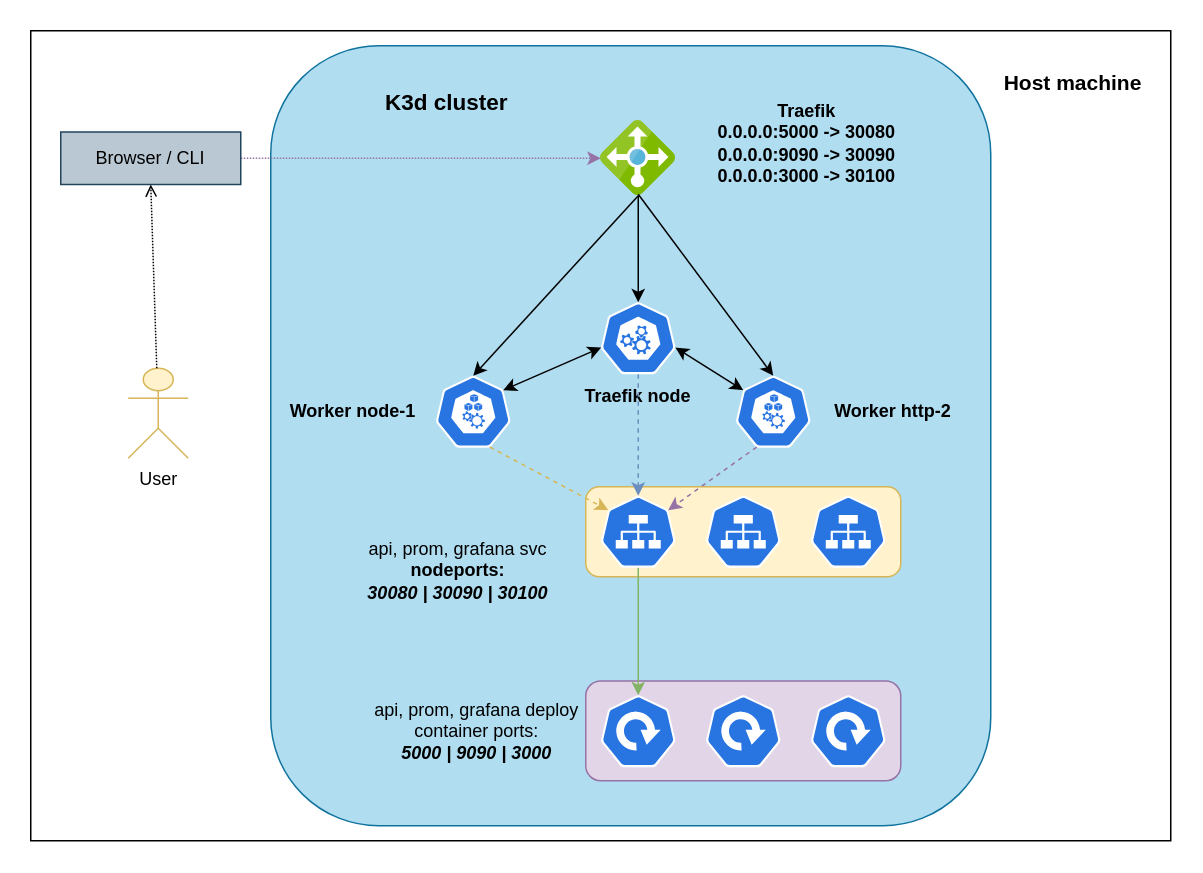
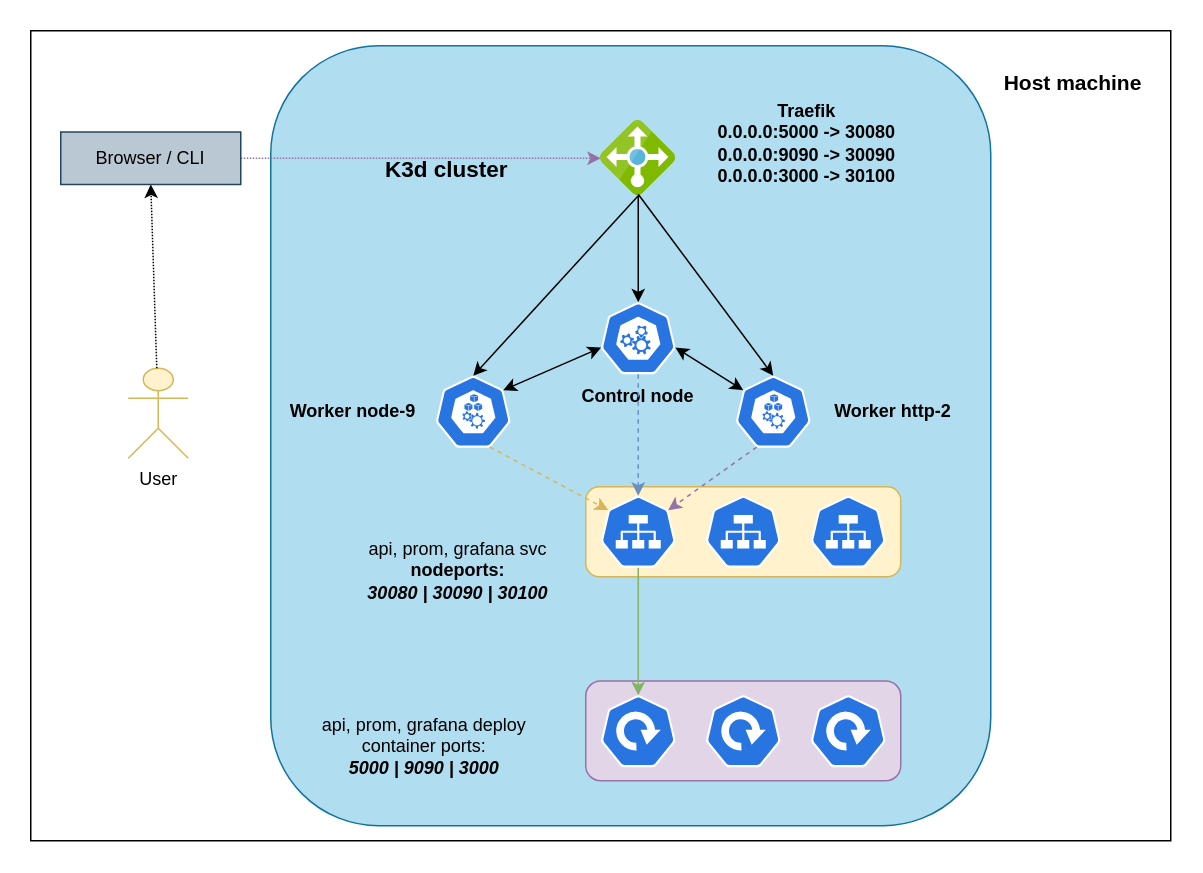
node "K3d cluster": moved (447, 101) -> (447, 169)
edge "User" -> "Browser / CLI": arrowhead open -> classic
node "Traefik node": label "Traefik node" -> "Control node"
node "Worker node-1": label "Worker node-1" -> "Worker node-9"
node "api, prom, grafana deploy container ports: 5000 | 9090 | 3000": moved (477, 731) -> (425, 746)
